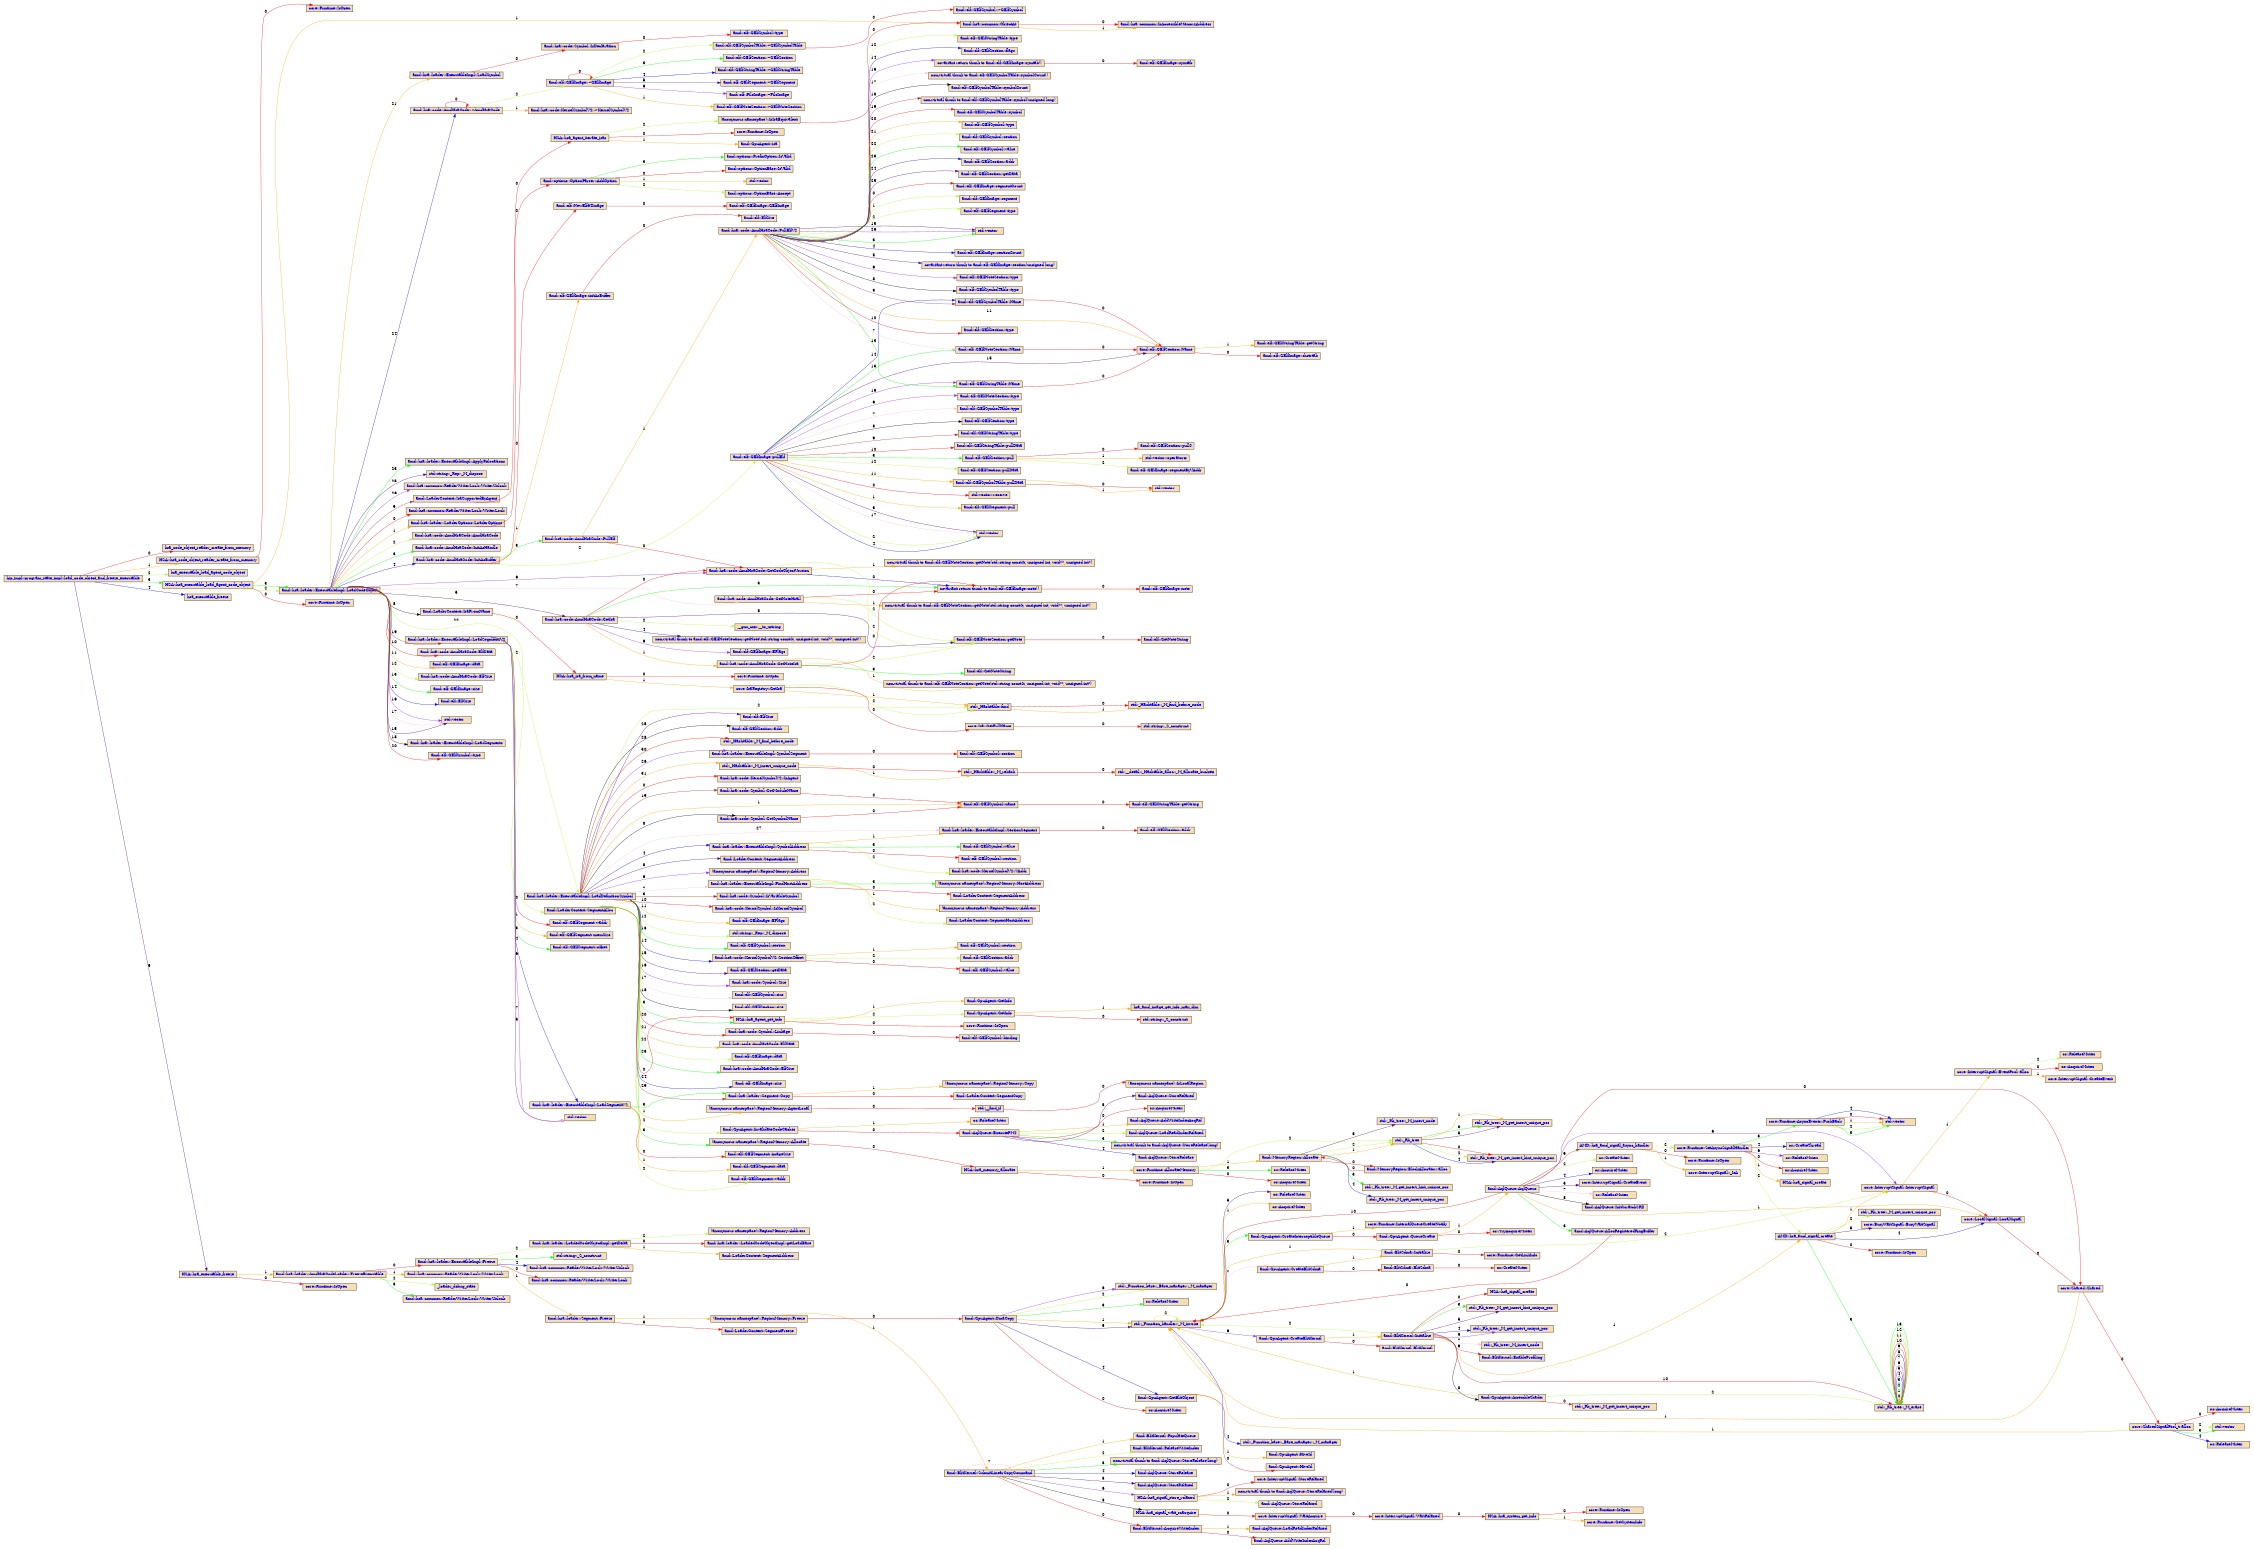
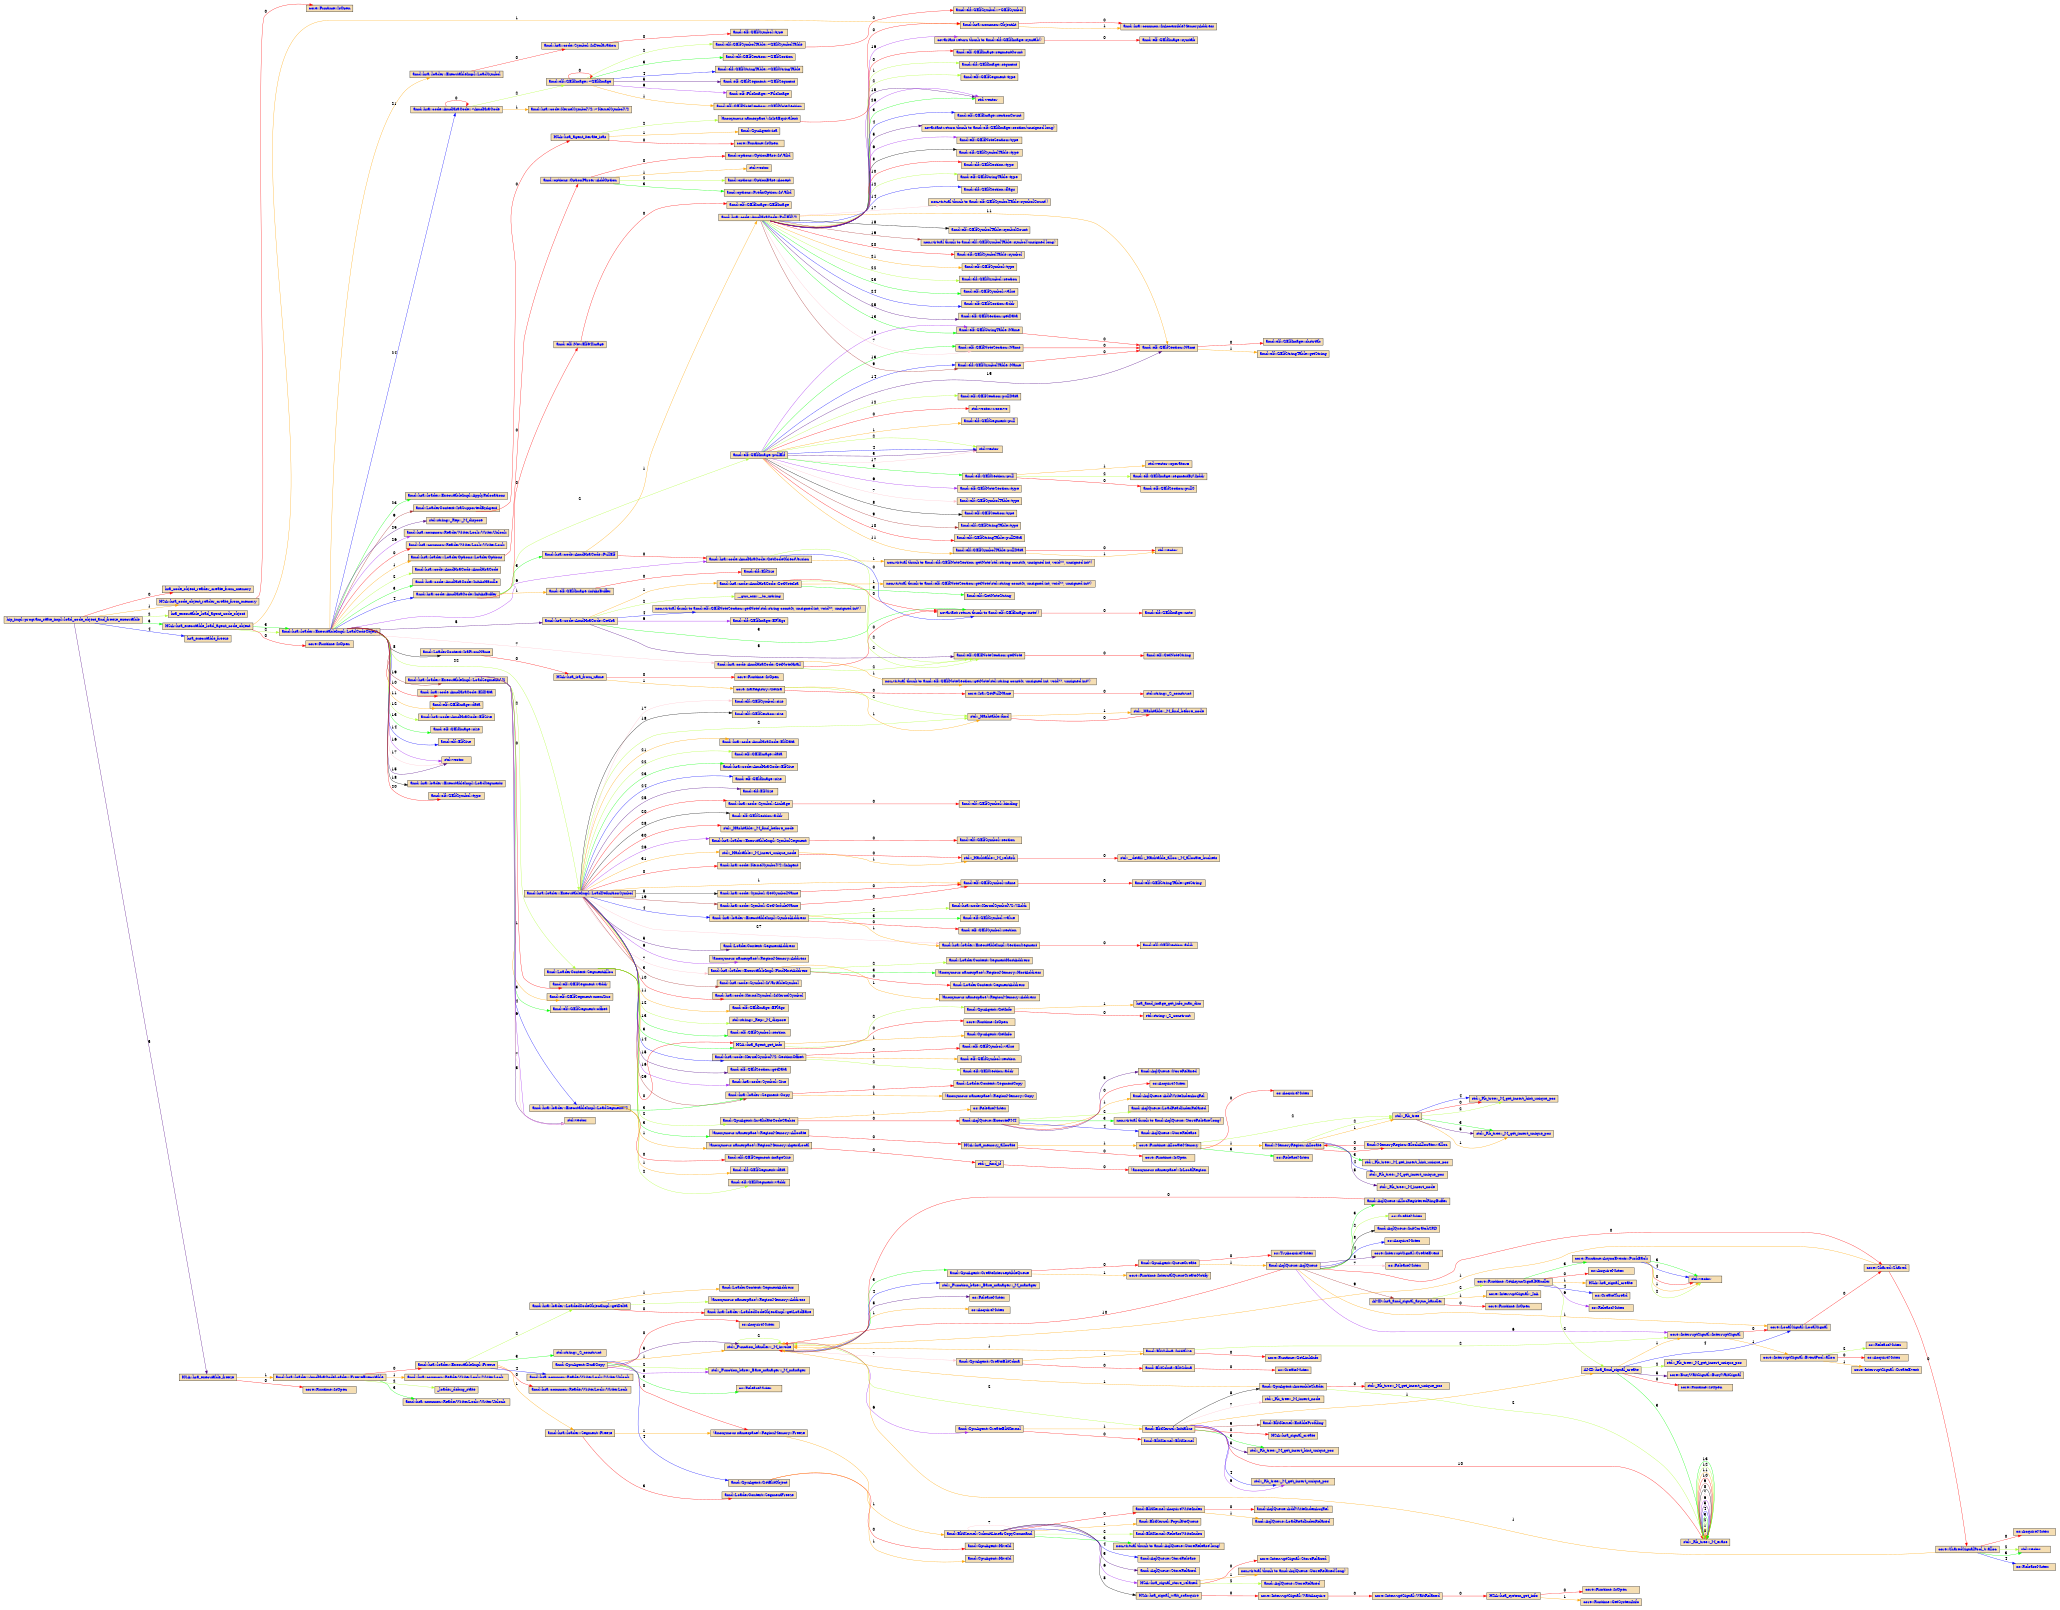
edge "amd::hsa::code::AmdHsaCode::GetIsa" -> "amd::hsa::code::AmdHsaCode::GetCodeObjectVersion": removed, label "0"
edge "(anonymous namespace)::RegionMemory::Freeze" -> "amd::GpuAgent::DmaCopy": reversed
